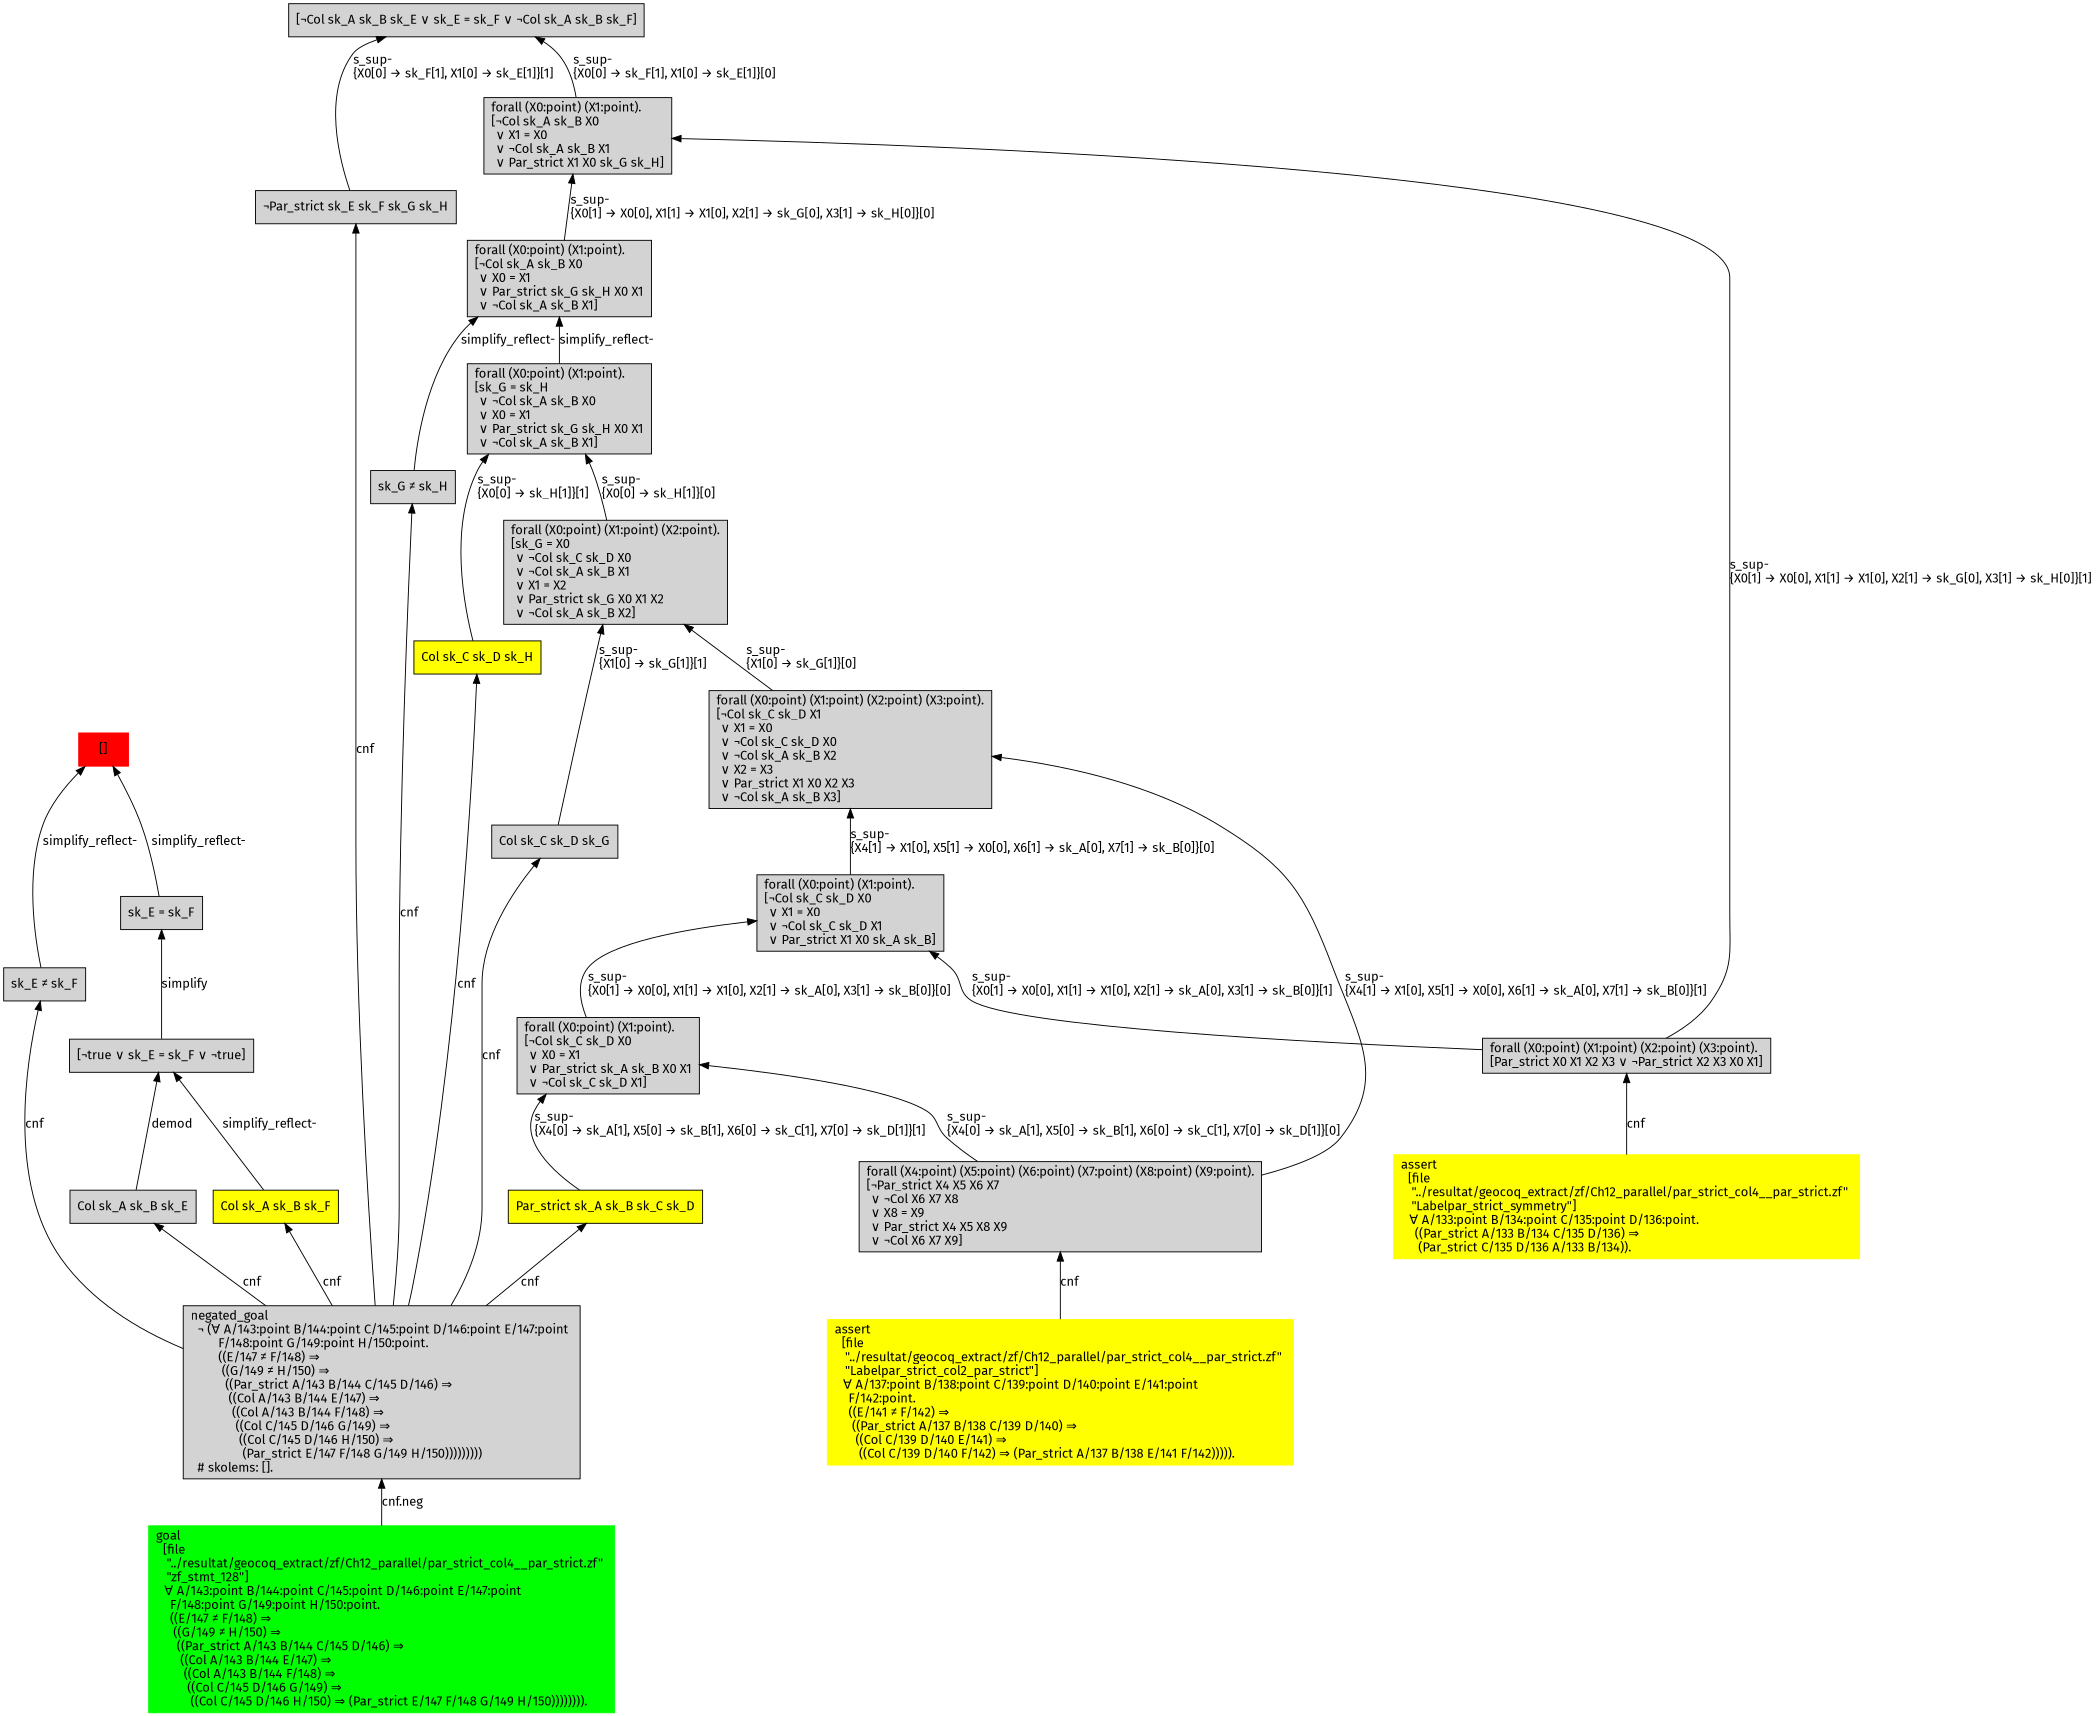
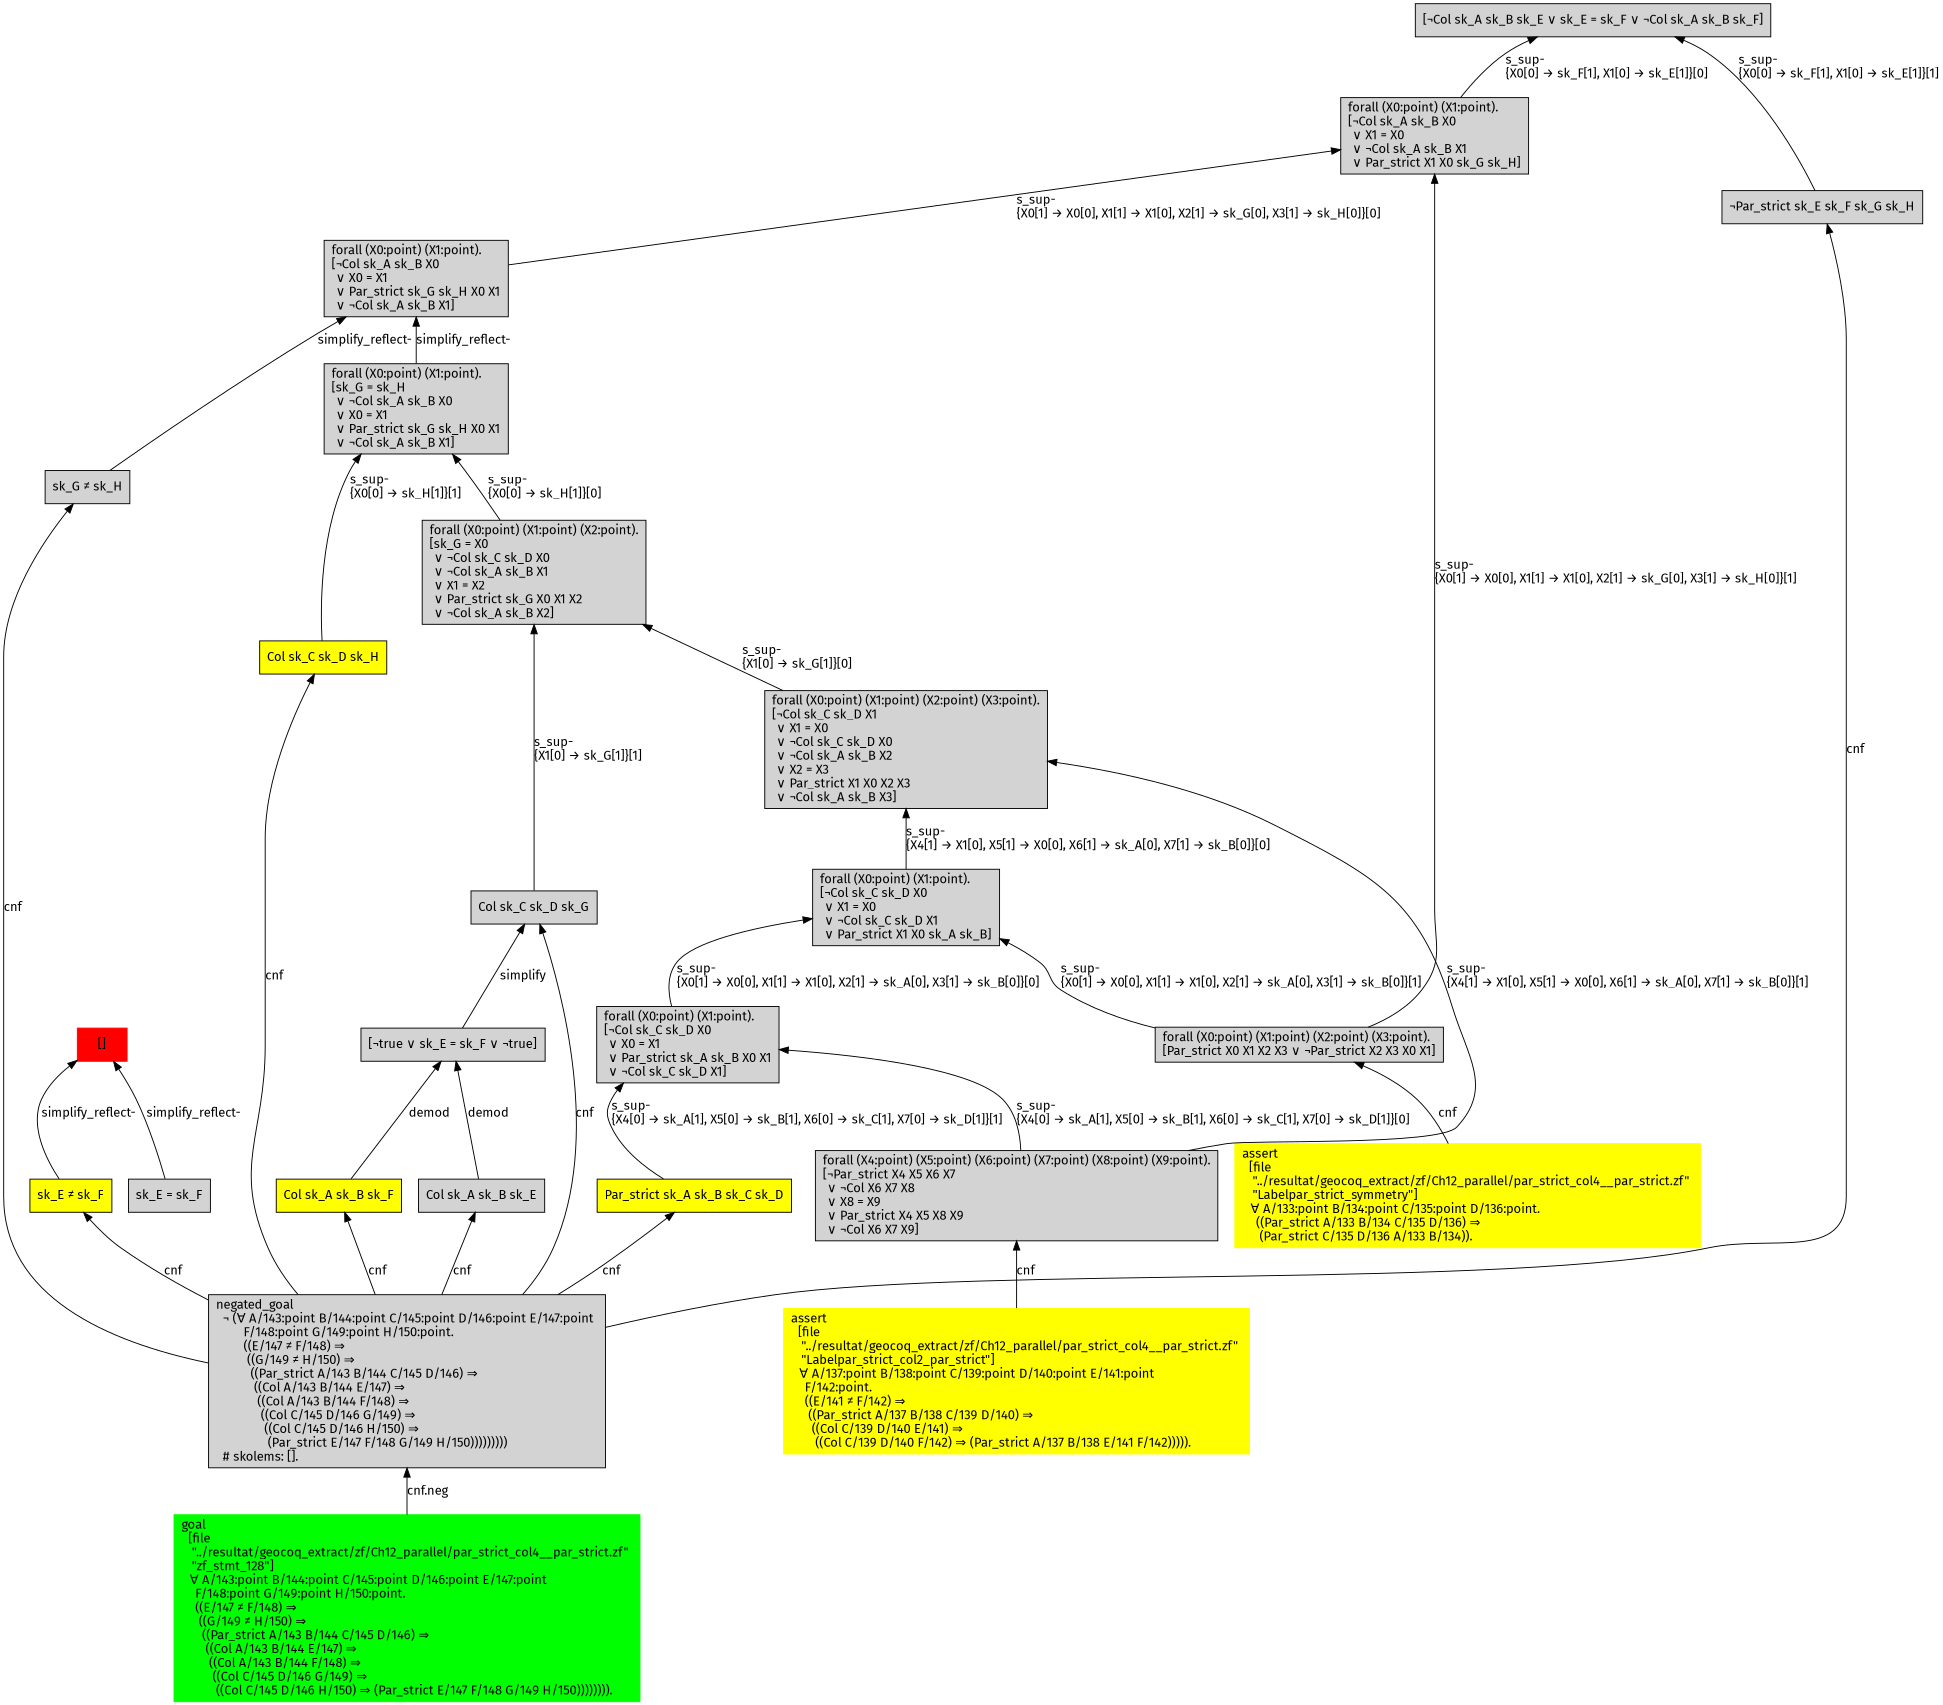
node "sk_E ≠ sk_F": fillcolor lightgrey -> yellow
edge "[¬true ∨ sk_E = sk_F ∨ ¬true]" -> "sk_E = sk_F": now "[¬true ∨ sk_E = sk_F ∨ ¬true]" -> "Col sk_C sk_D sk_G"
edge "Col sk_A sk_B sk_F" -> "[¬true ∨ sk_E = sk_F ∨ ¬true]": label "simplify_reflect-" -> "demod"
